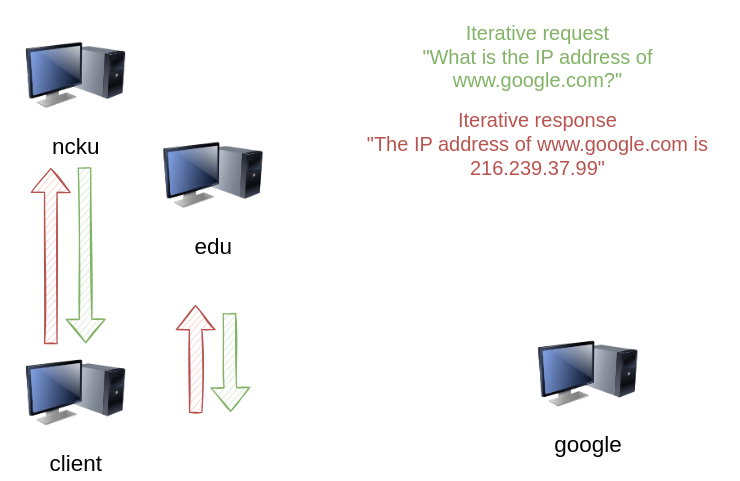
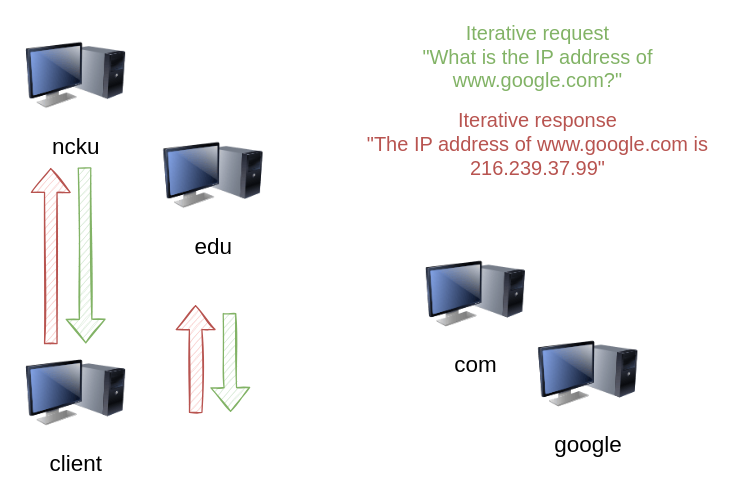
node "com": added
